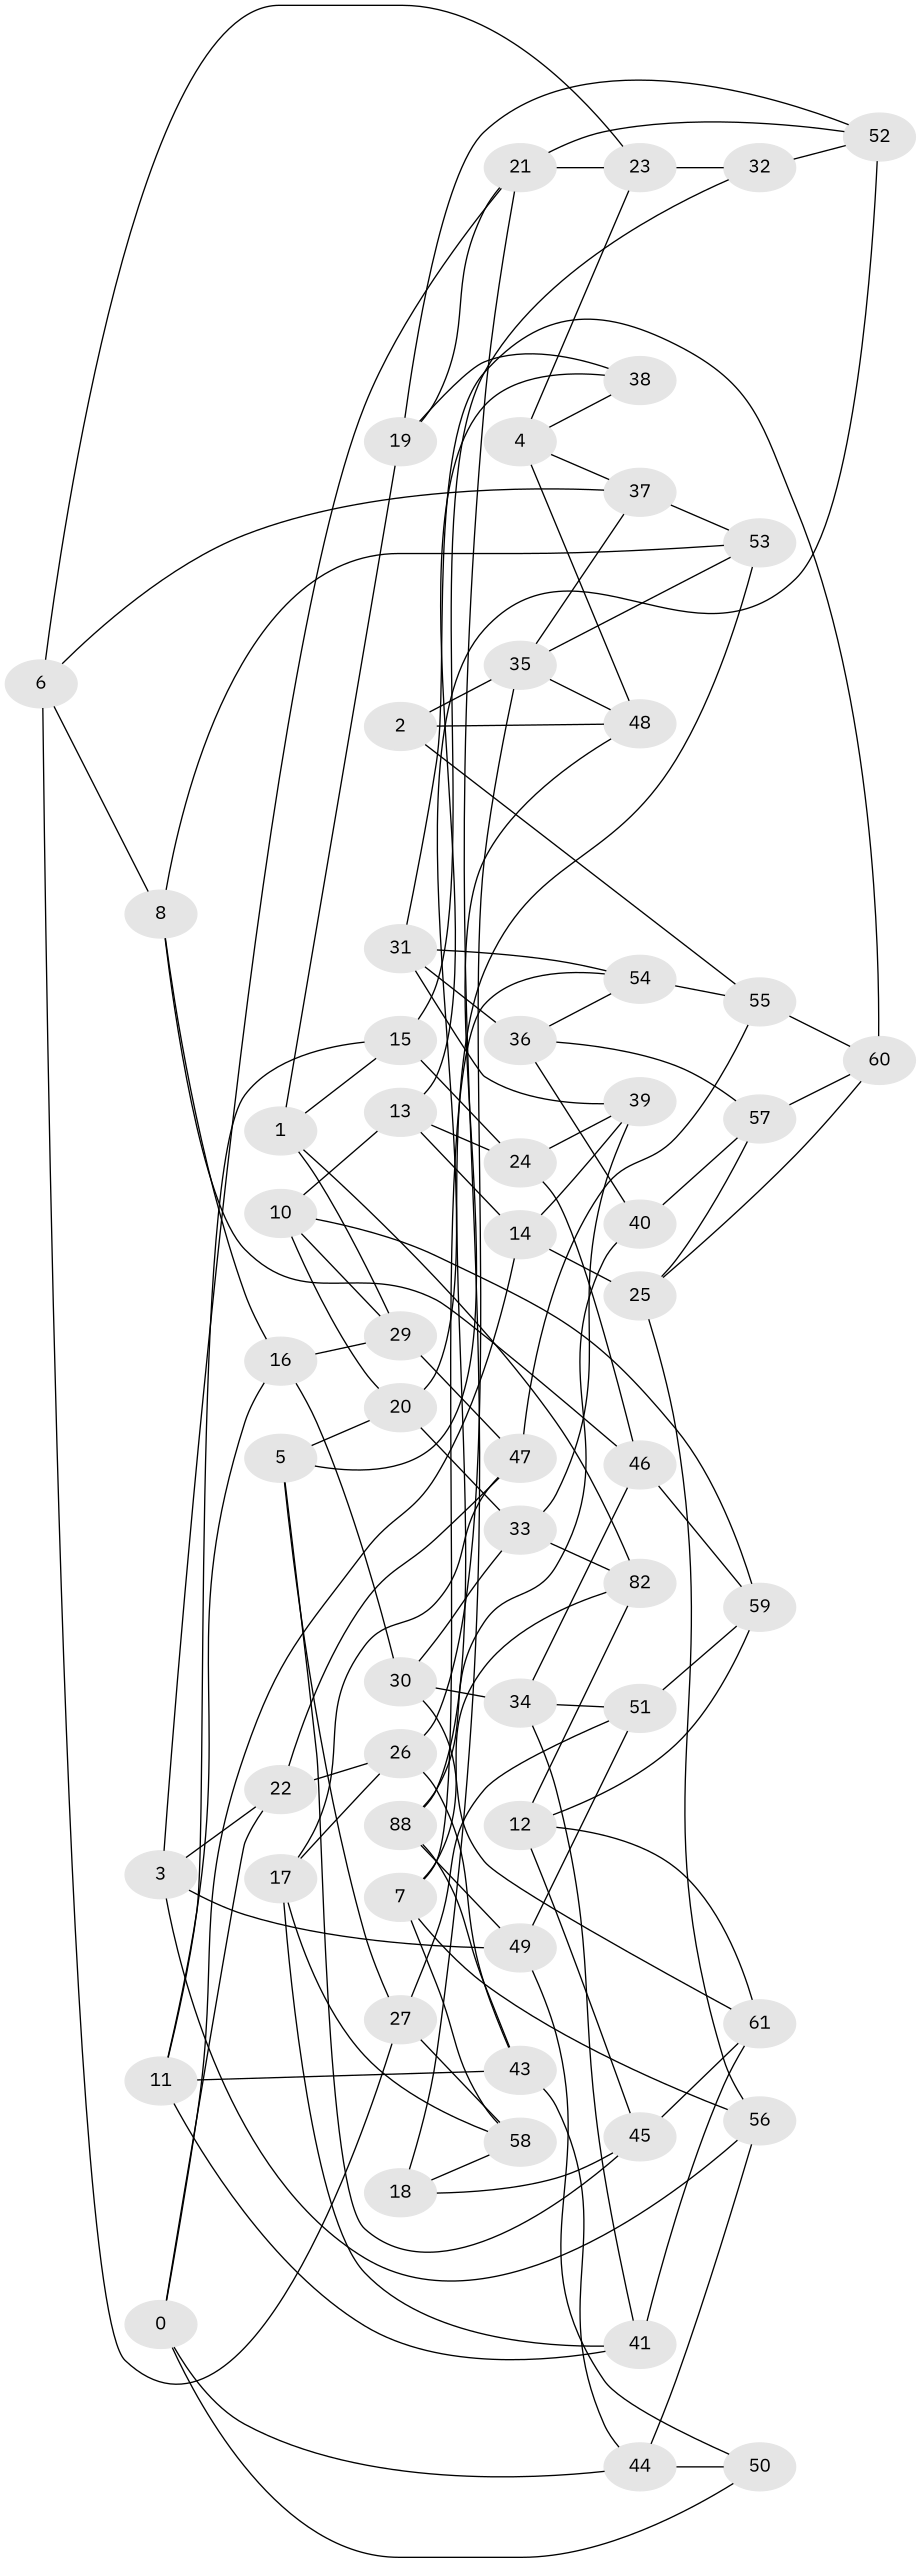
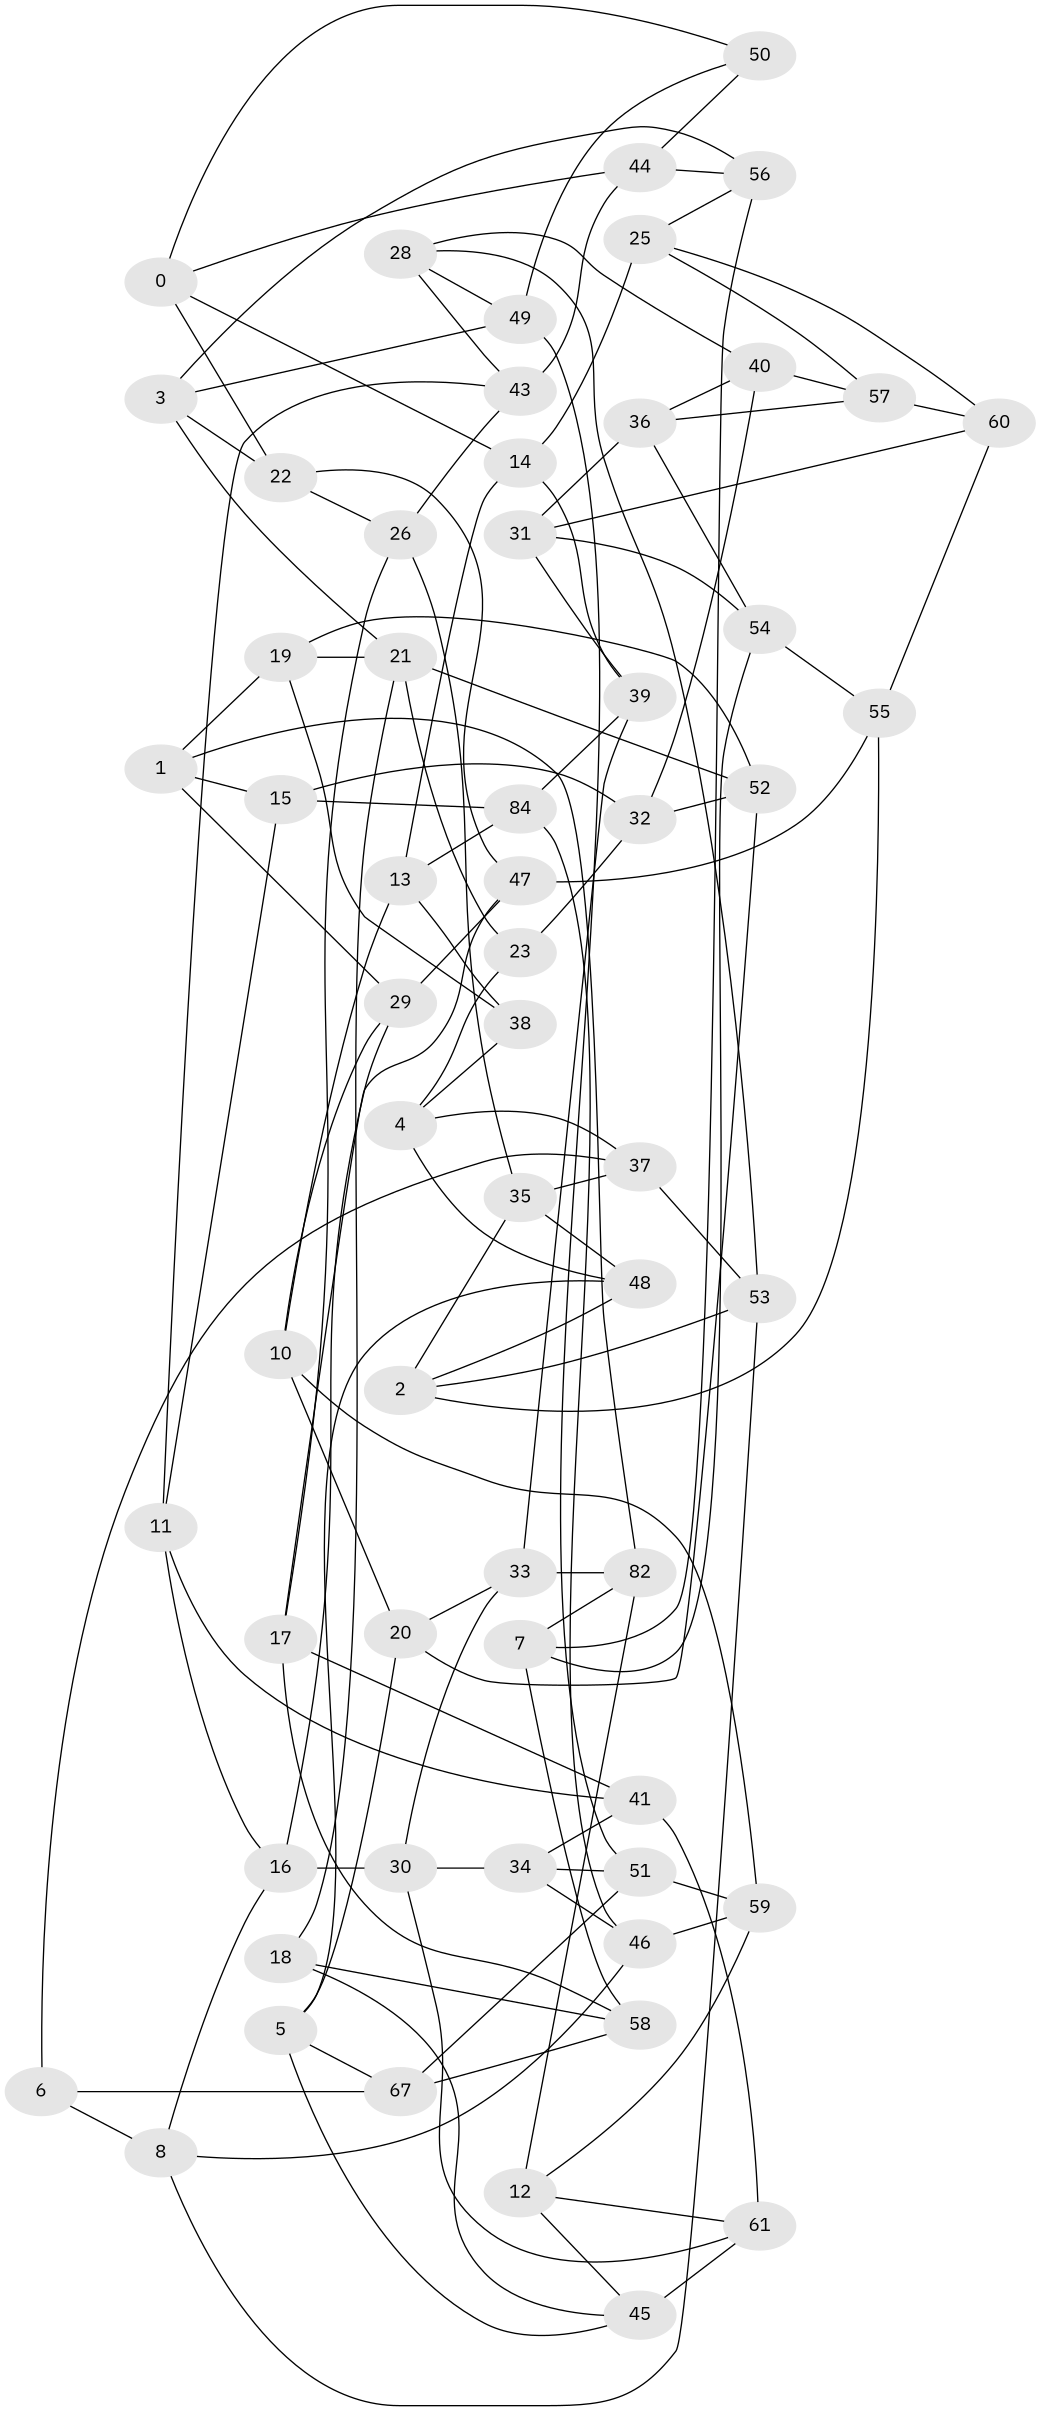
edge "23" -- "6": removed
edge "40" -- "32": added
edge "53" -- "35": now "53" -- "2"
node "24": label "24" -> "84"
node "88": label "88" -> "28"
node "27": label "27" -> "67"
